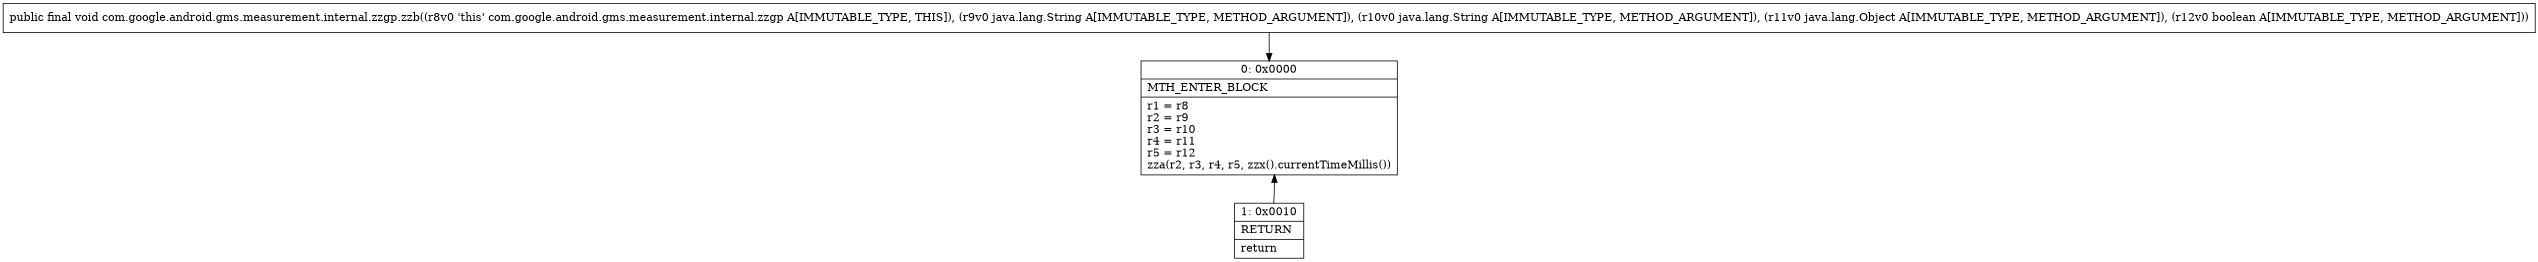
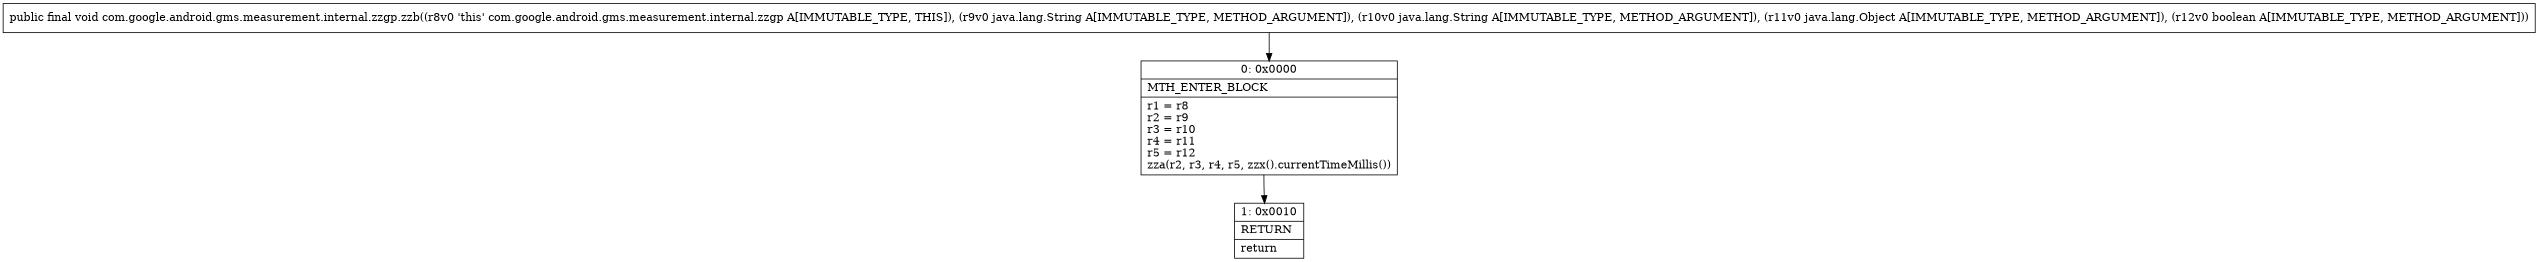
edge "1: 0x0010" -> "0: 0x0000": reversed
